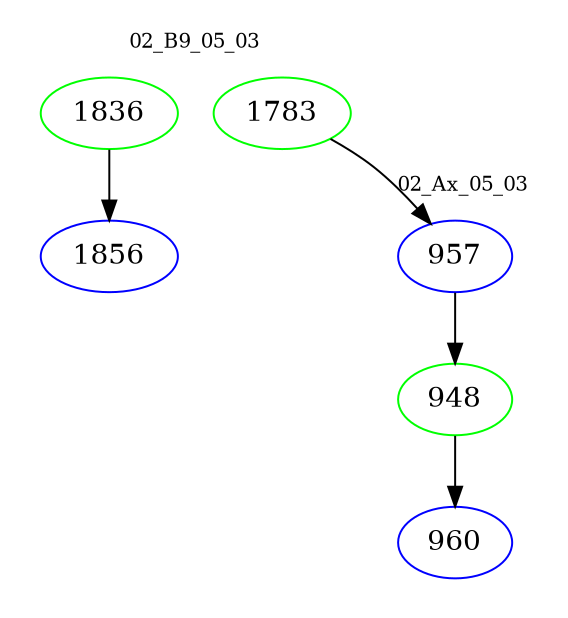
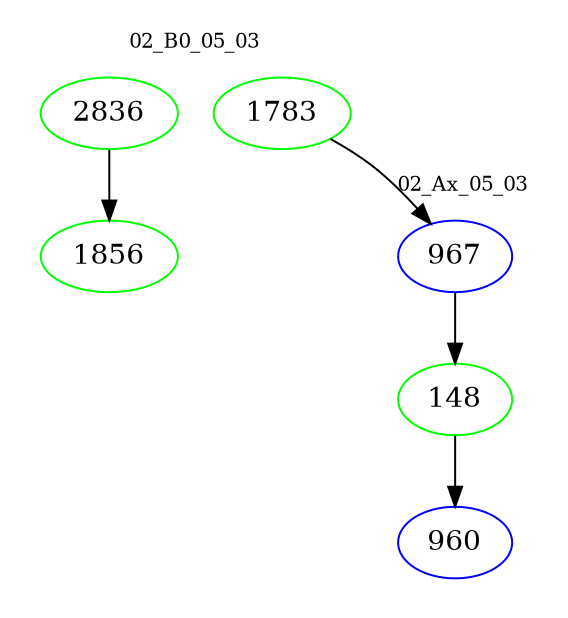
cluster "02_B9_05_03": label "02_B9_05_03" -> "02_B0_05_03"
node "1836": label "1836" -> "2836"
node "1856": color blue -> green
node "957": label "957" -> "967"
node "948": label "948" -> "148"
